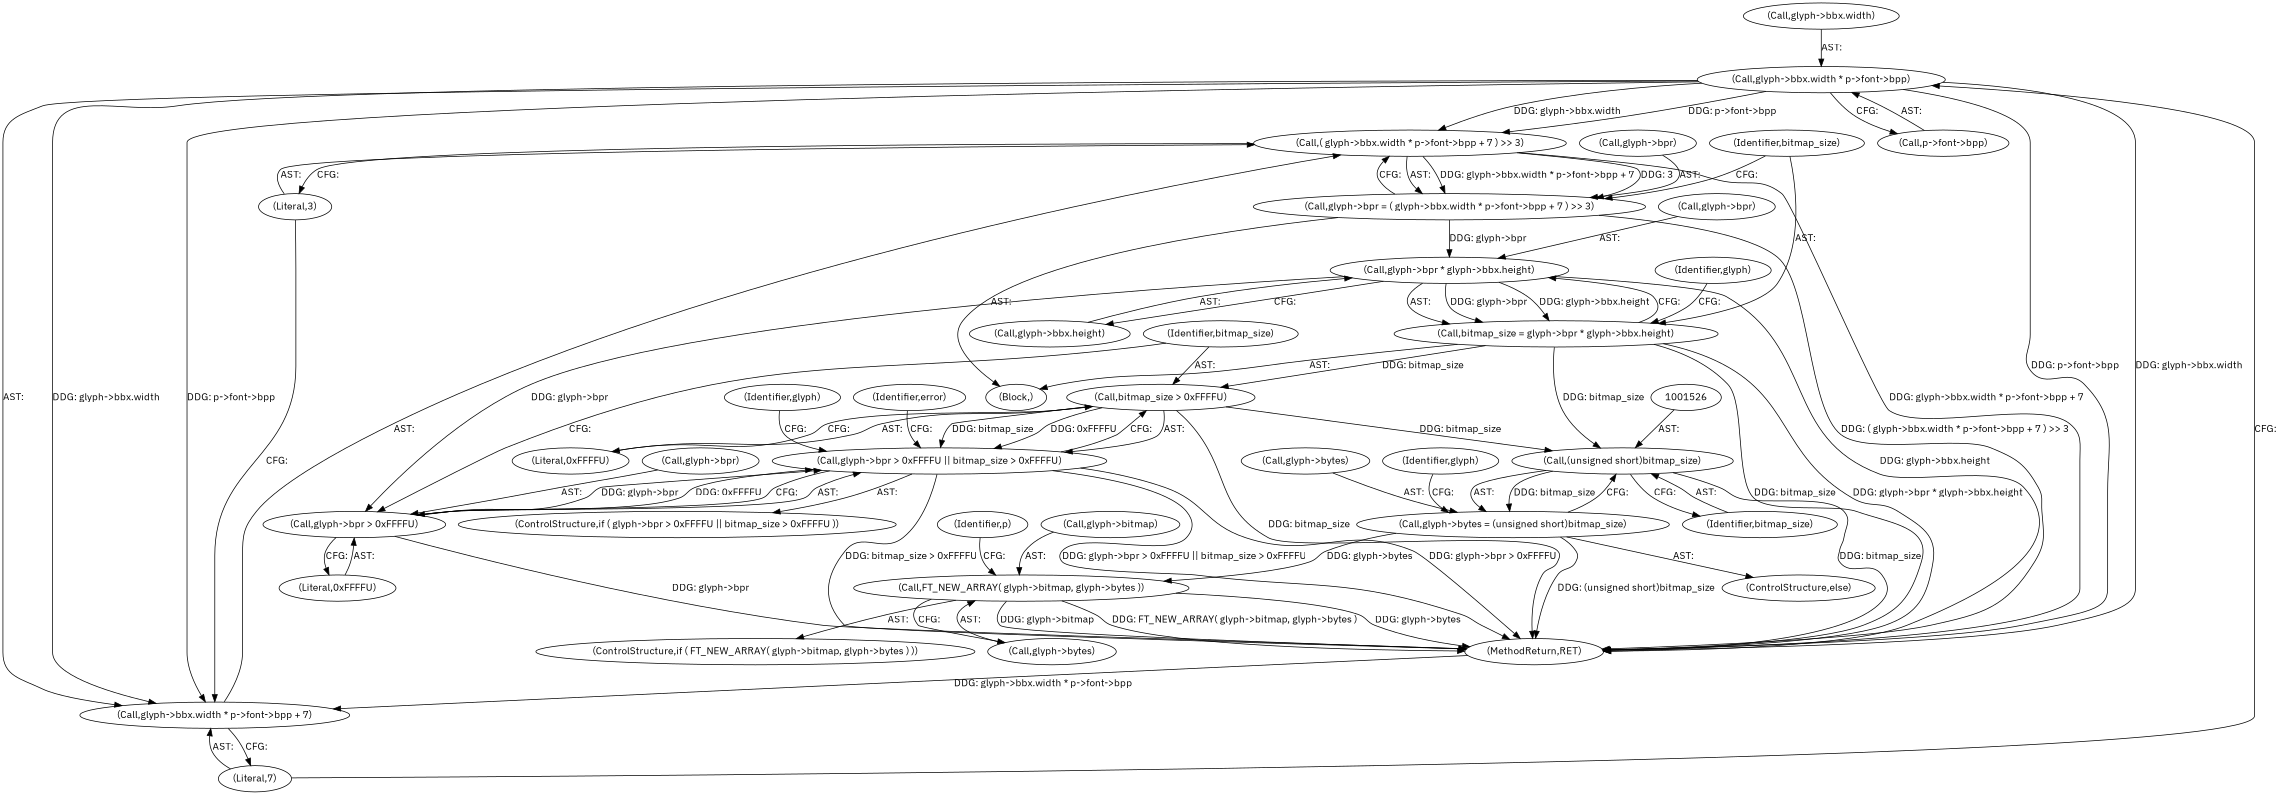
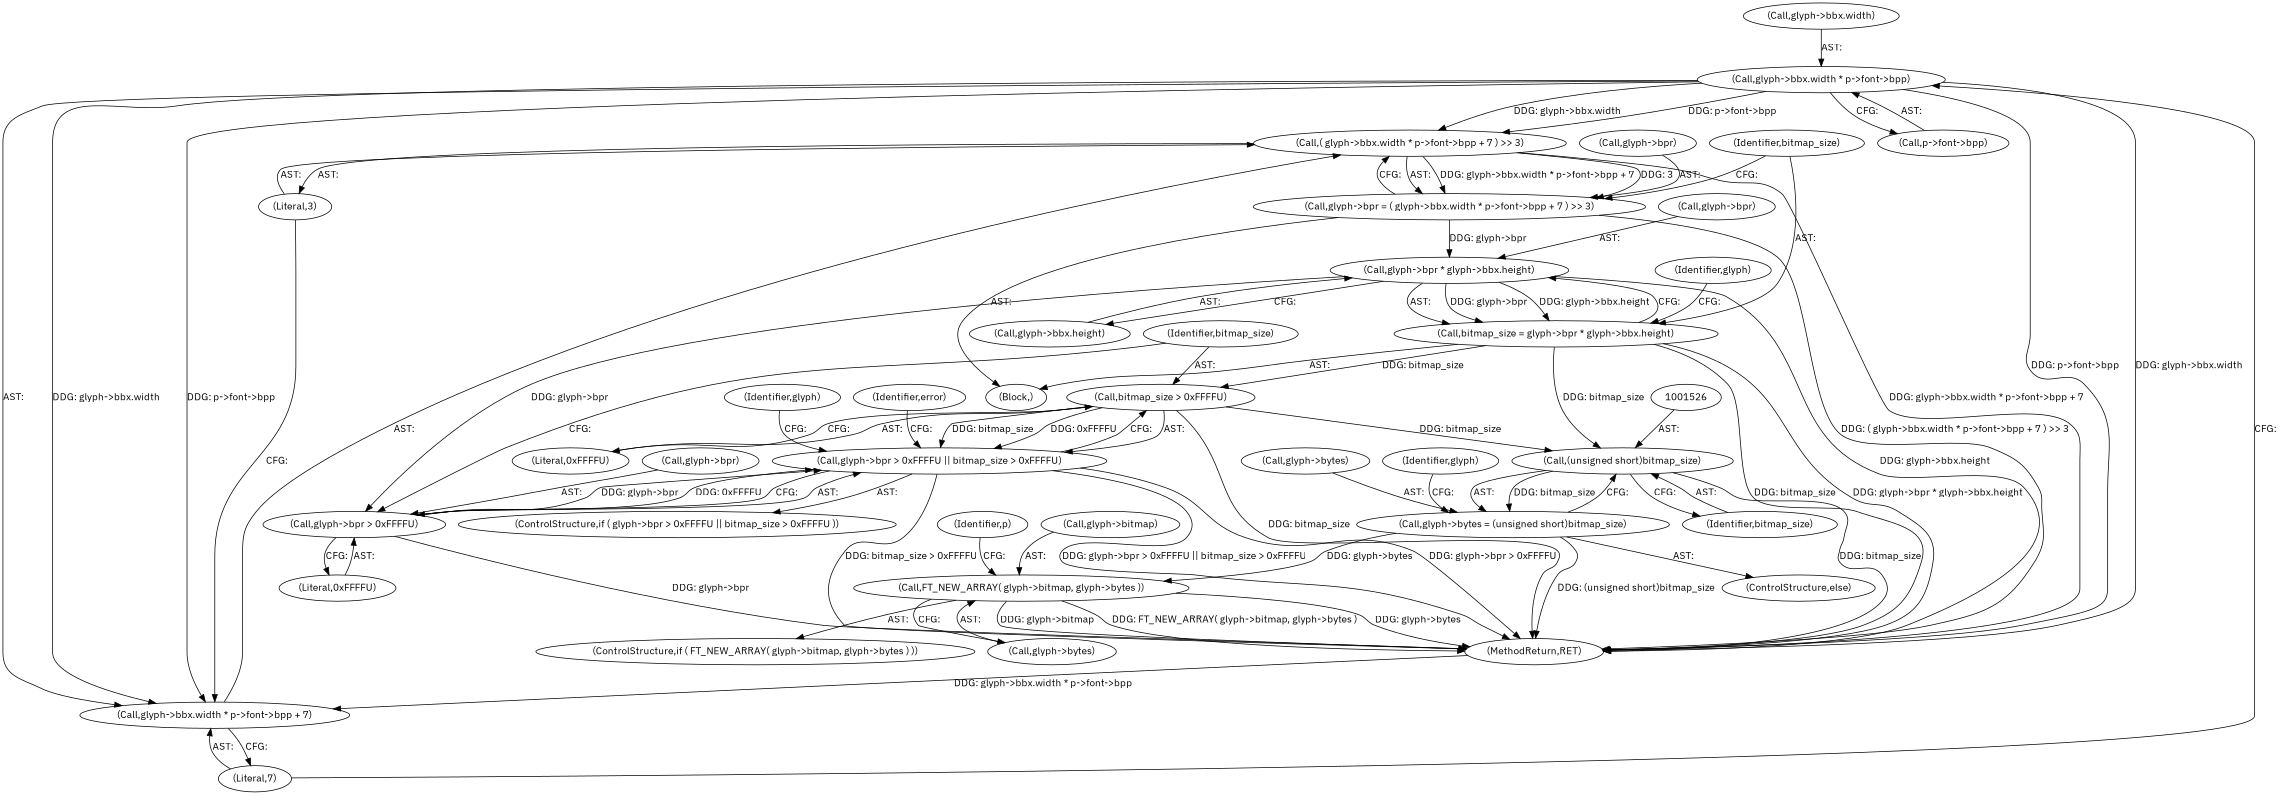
edge "(Call,( glyph->bbx.width * p->font->bpp + 7 ) >> 3)" -> "(Literal,3)": label "CFG: " -> "AST: "
